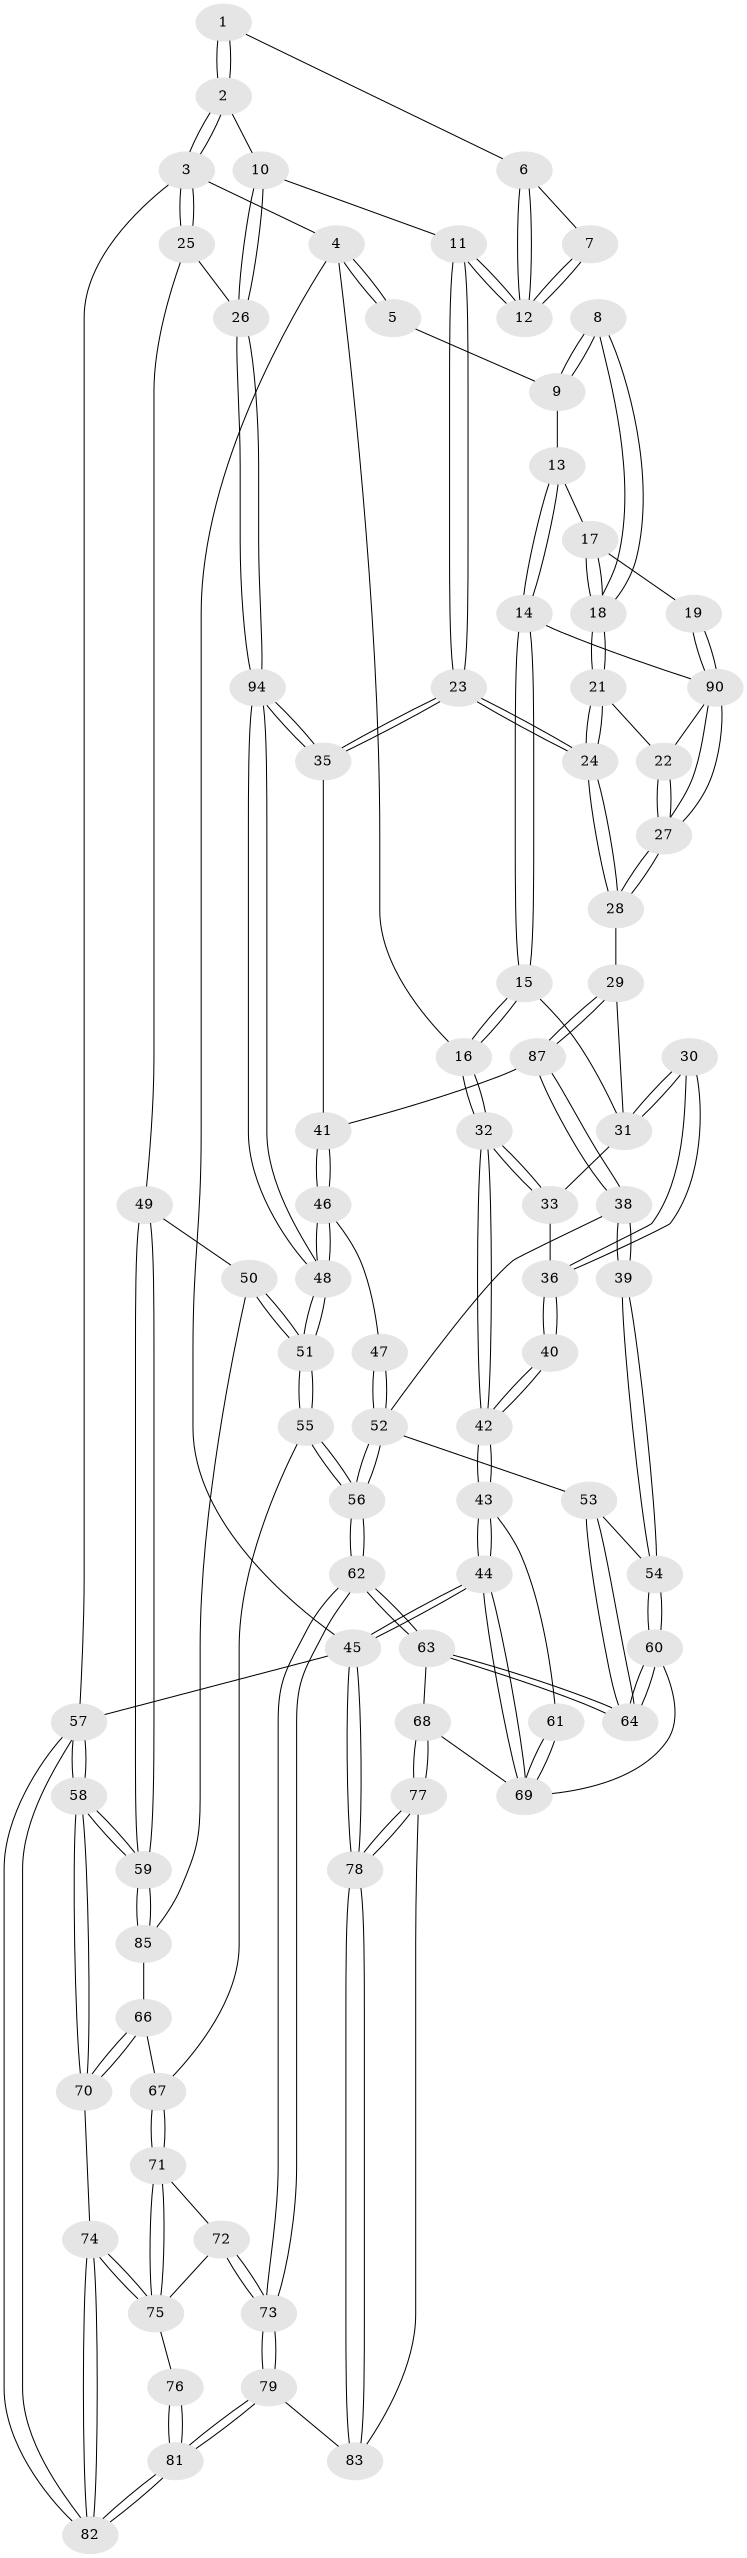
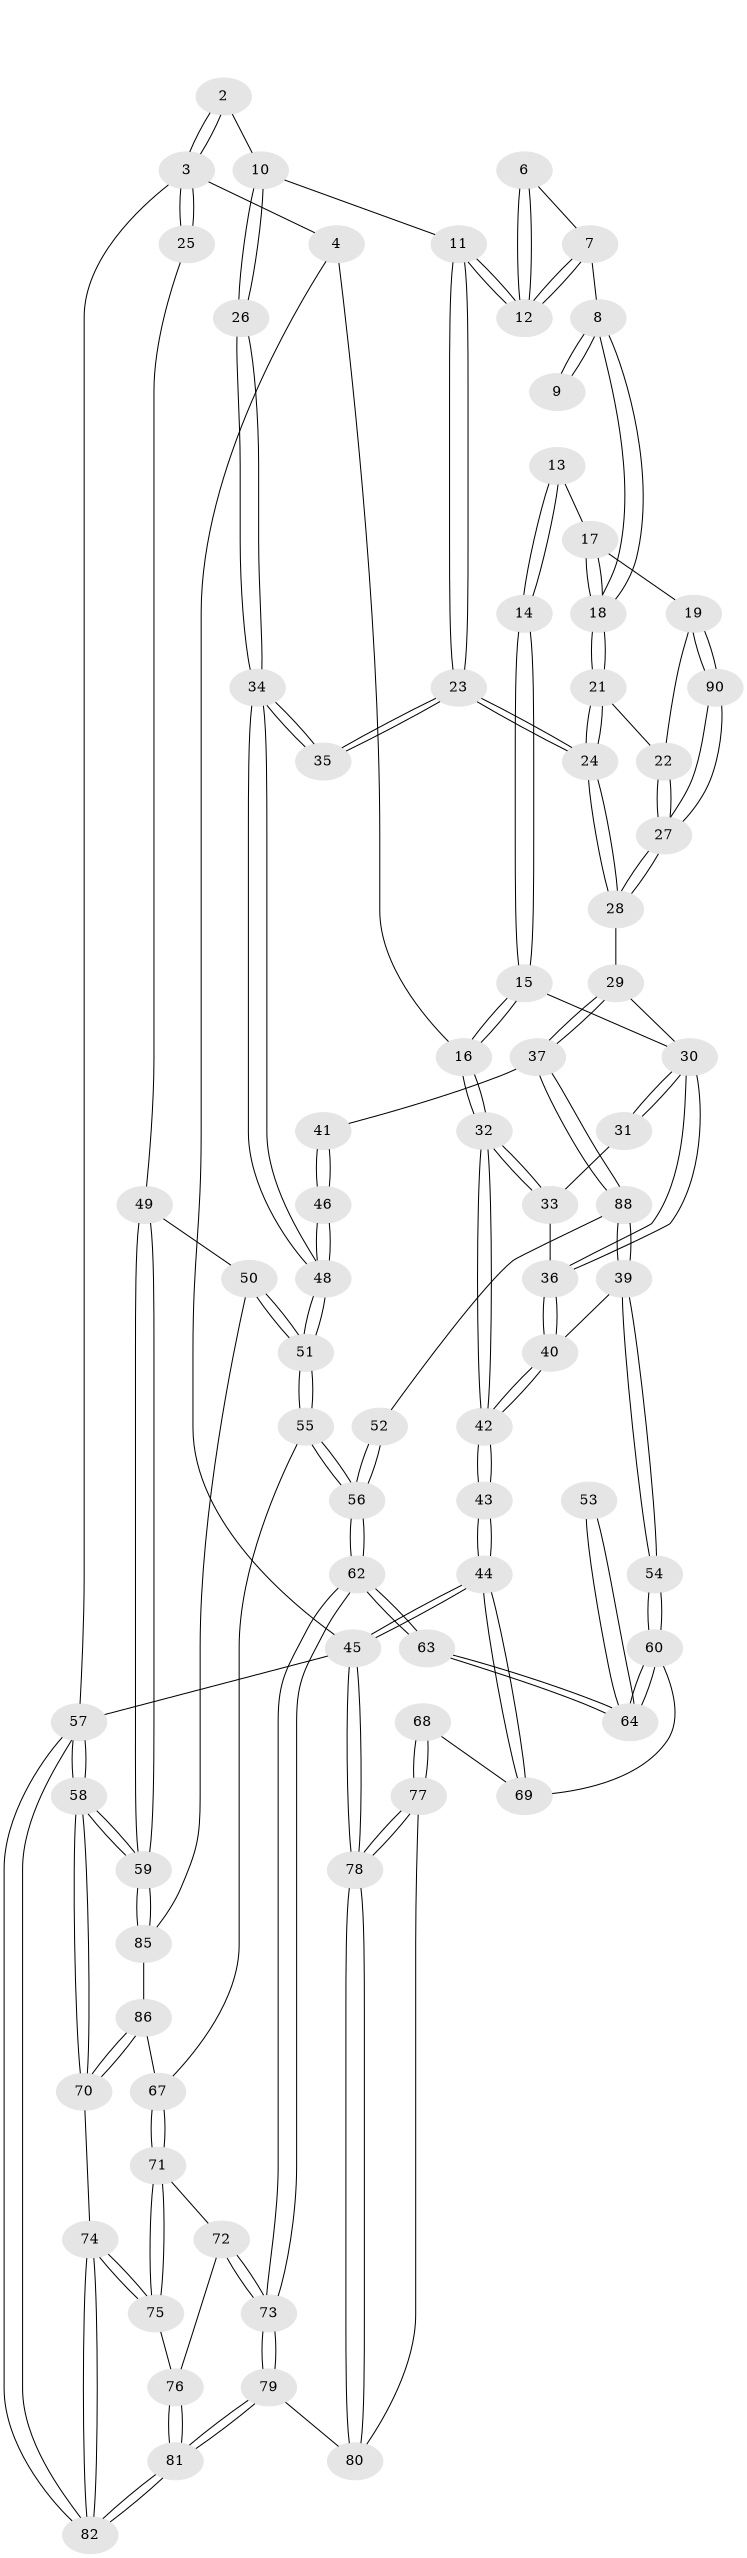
node "1": removed
edge "25" -- "26": removed
edge "7" -- "8": added
node "5": removed
edge "9" -- "13": removed
edge "14" -- "90": removed
node "94": label "94" -> "34"
edge "90" -- "22": now "19" -- "22"
edge "35" -- "41": removed
edge "15" -- "31": now "15" -- "30"
node "87": label "87" -> "37"
edge "29" -- "31": now "29" -- "30"
node "38": label "38" -> "88"
edge "39" -- "40": added
node "47": removed
edge "52" -- "53": removed
edge "53" -- "54": removed
edge "63" -- "68": removed
node "61": removed
node "66": label "66" -> "86"
edge "72" -- "75": now "72" -- "76"
node "83": label "83" -> "80"
